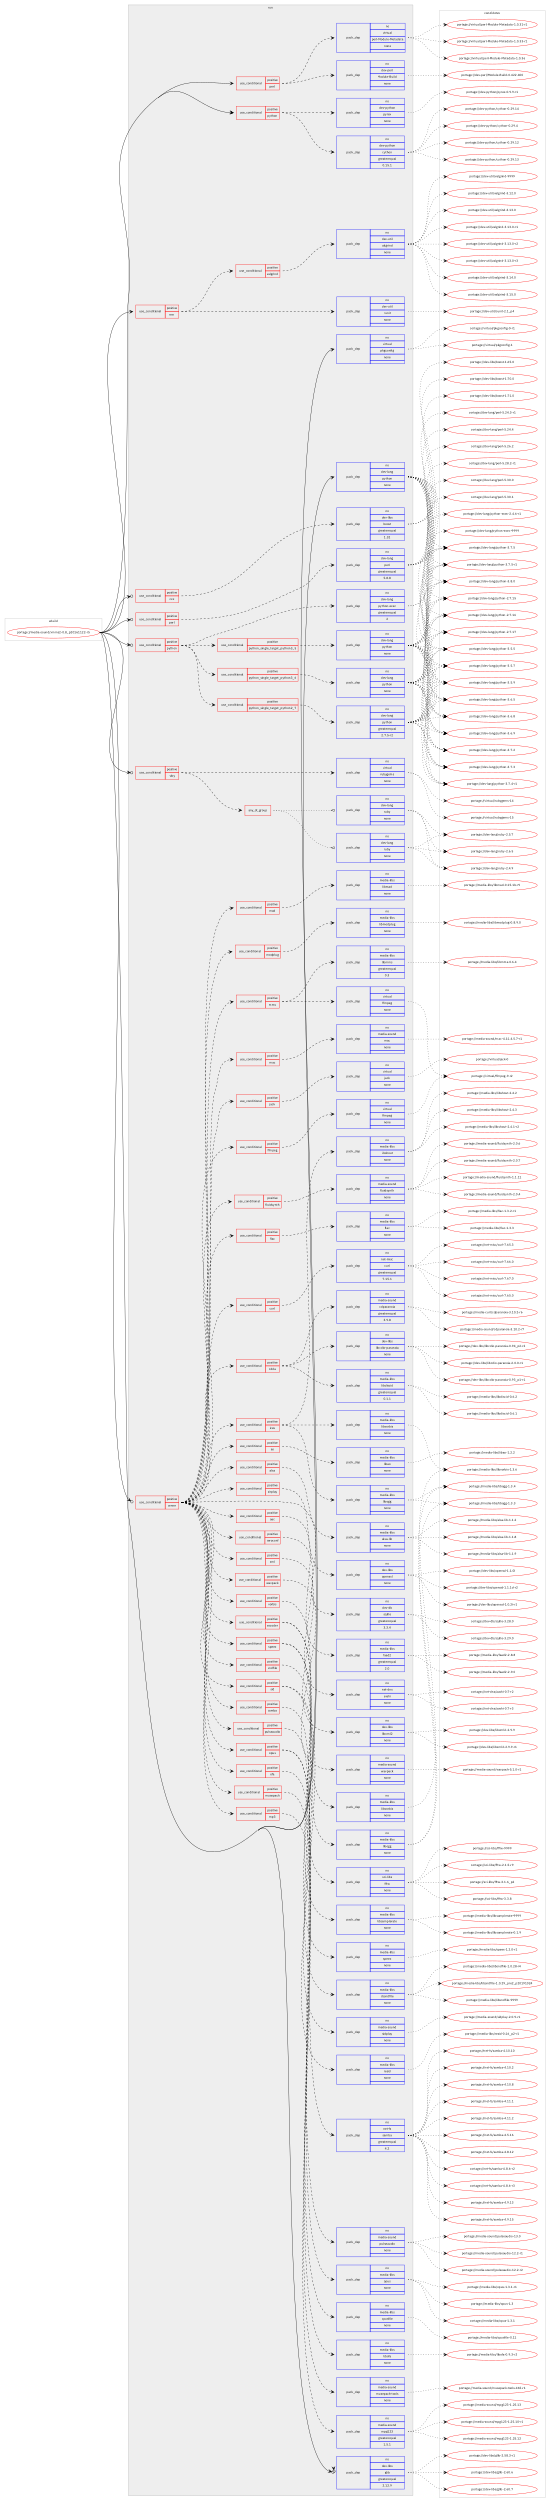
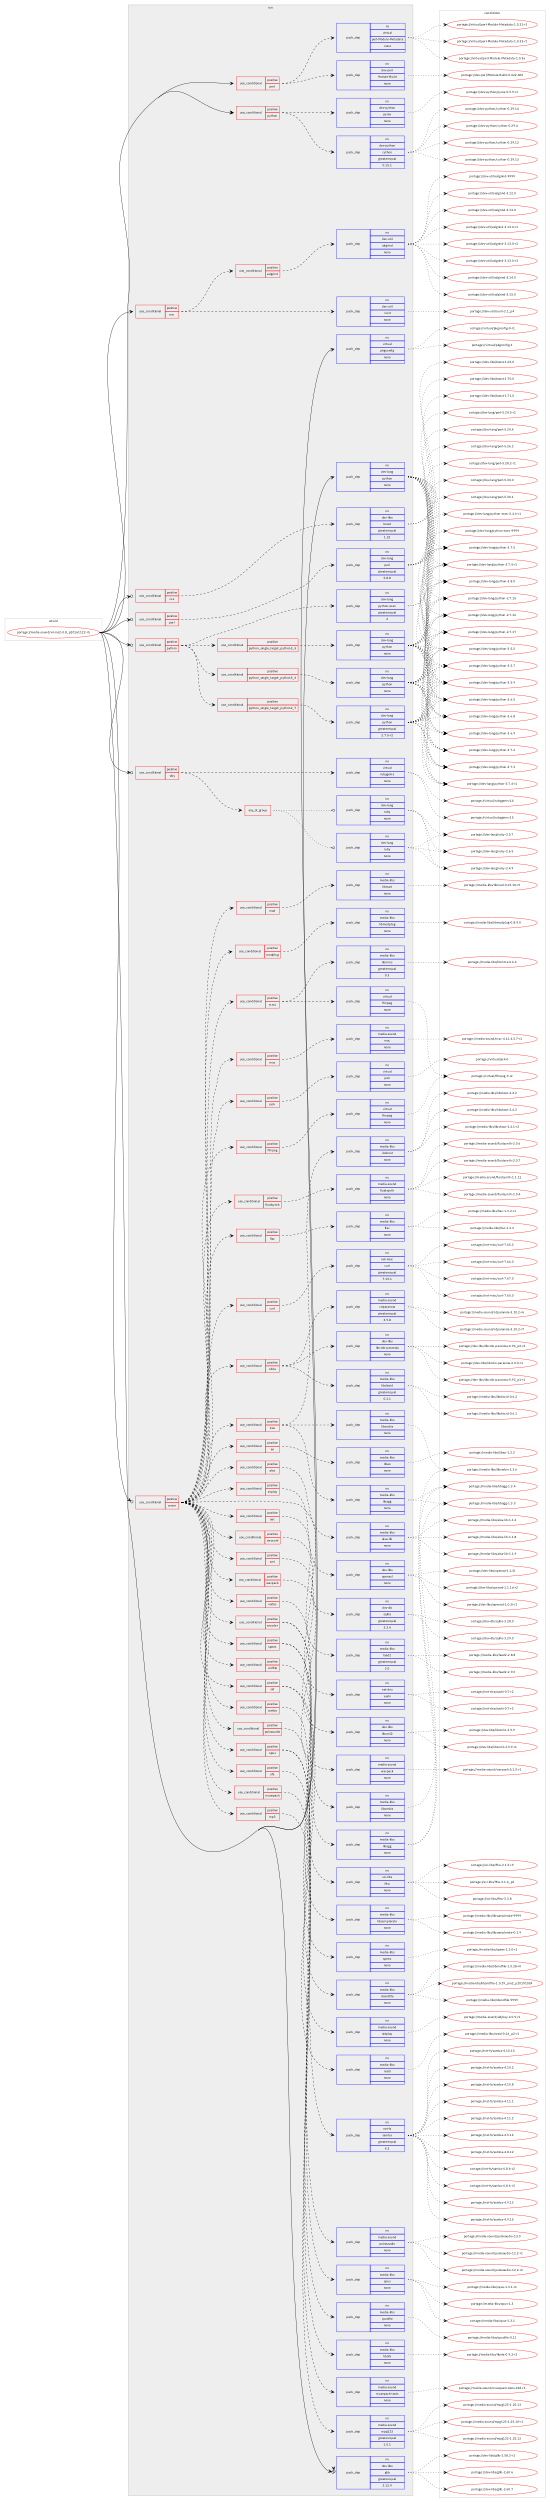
node "portage://media-curl/cdparanoia-3.10.2-r6": label "portage://media-curl/cdparanoia-3.10.2-r6" -> "portage://media-sound/cdparanoia-3.10.2-r6"
node "portage://sci-libs/fftw-9999": removed
